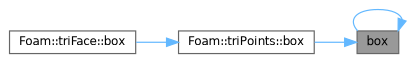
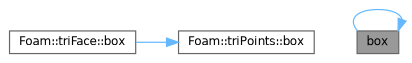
edge "Foam::triPoints::box" -> "box": removed
